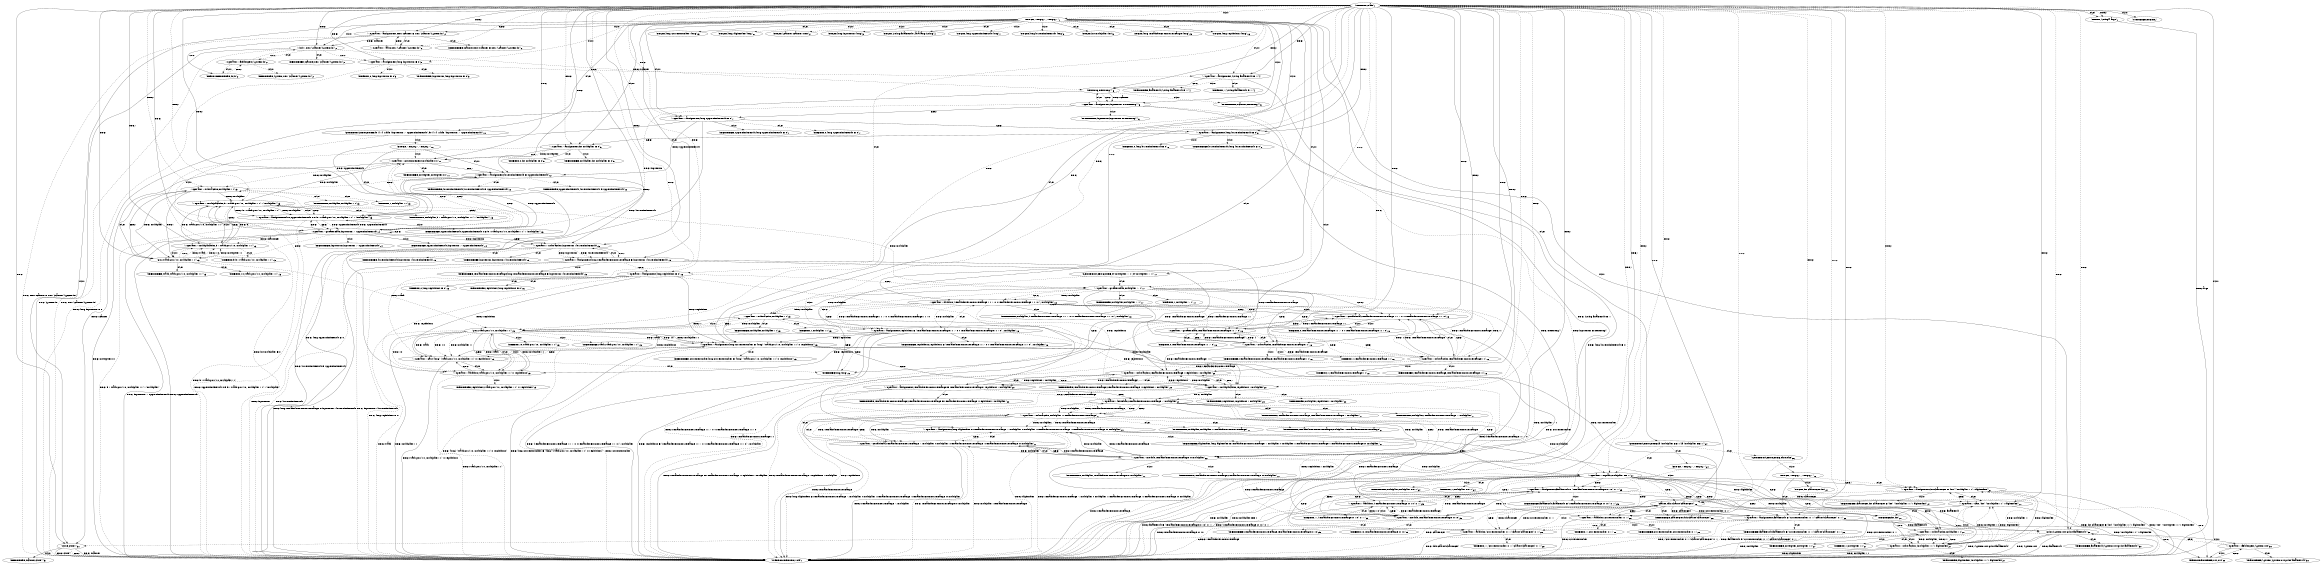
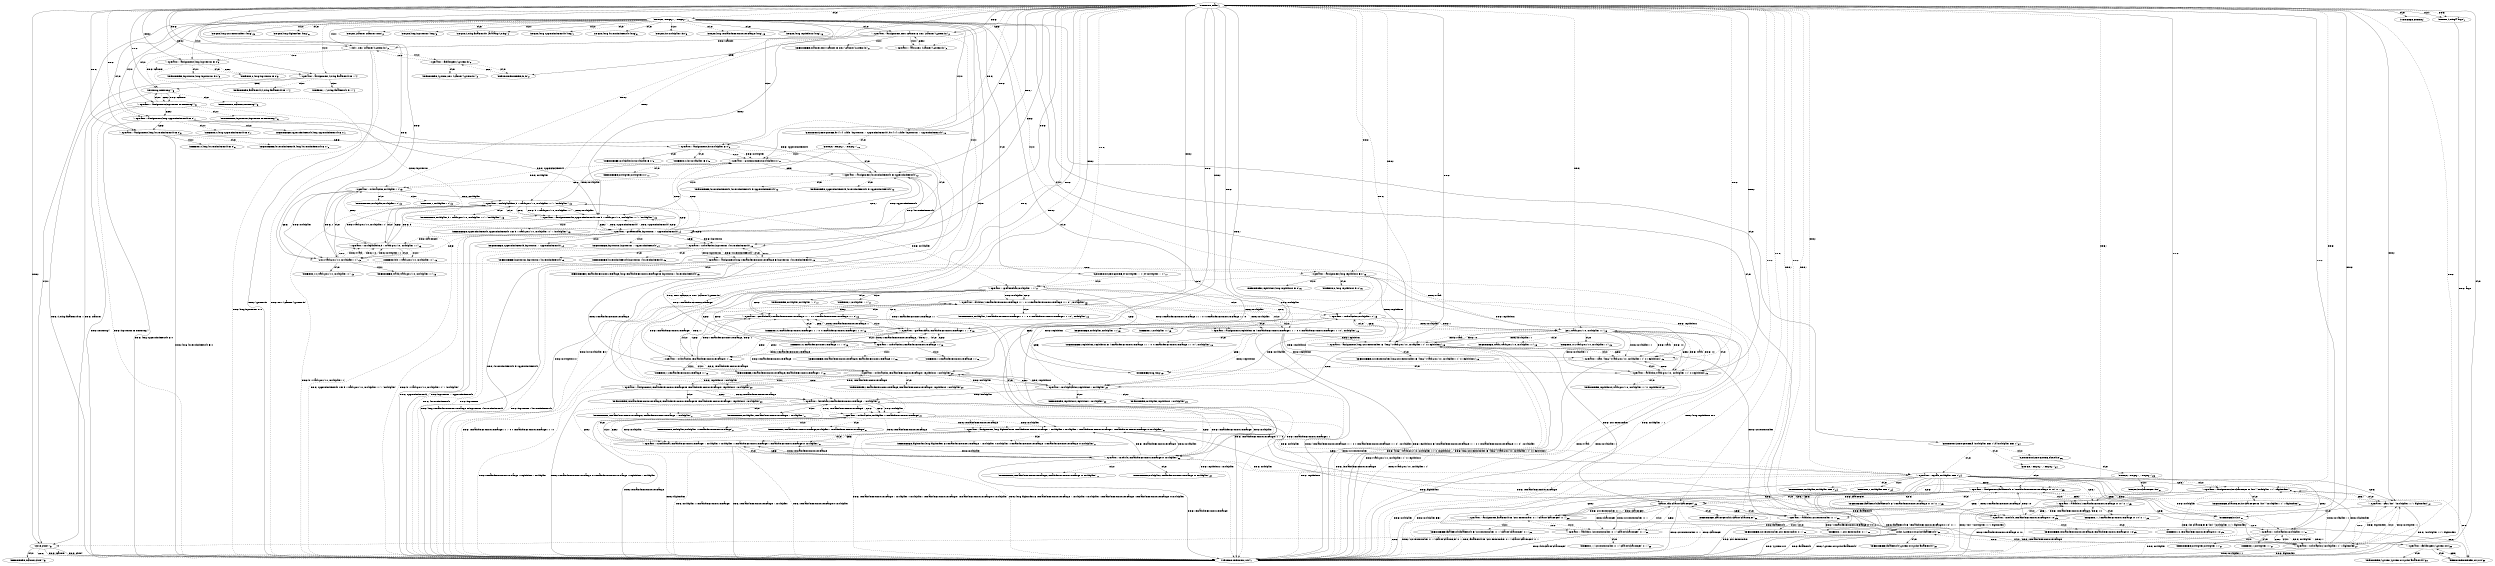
edge "(METHOD,main)" -> "(print,System.out.print(finalResult))": reversed
node "(IDENTIFIER,scanner,new Scanner(System.in))": removed
node "(IDENTIFIER,digitIndex,(multiplier - 1) - digitIndex)": removed
